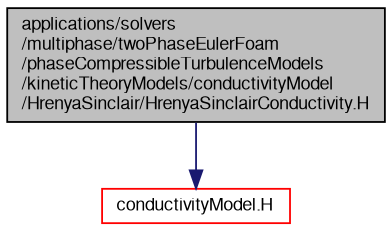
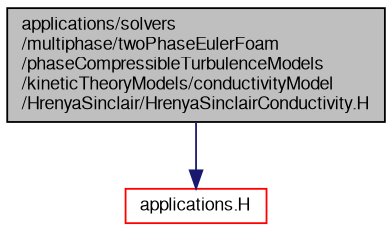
node "conductivityModel.H": label "conductivityModel.H" -> "applications.H"
